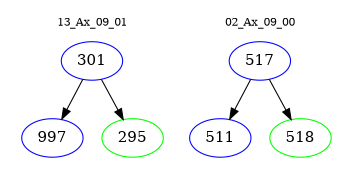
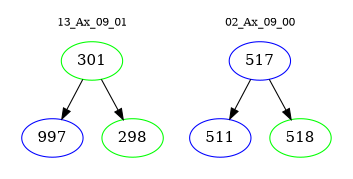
node "301": color blue -> green
node "295": label "295" -> "298"
